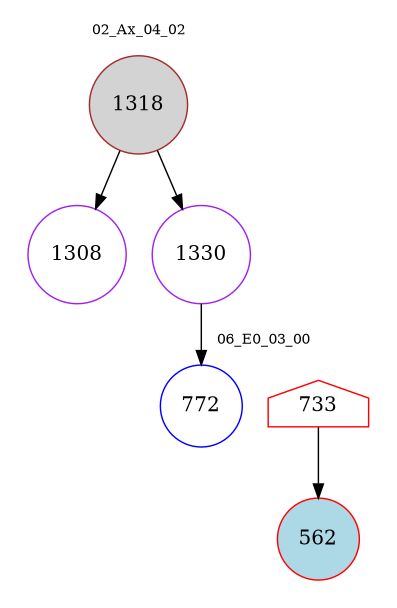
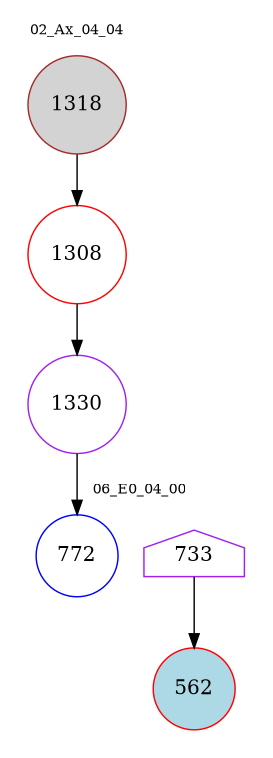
cluster "02_Ax_04_02": label "02_Ax_04_02" -> "02_Ax_04_04"
edge "1318" -> "1330": now "1308" -> "1330"
node "1308": color purple -> red
cluster "06_E0_03_00": label "06_E0_03_00" -> "06_E0_04_00"
node "733": color red -> purple
